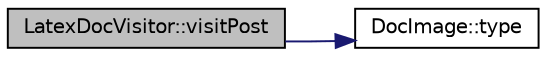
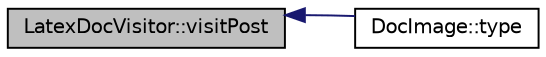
edge "LatexDocVisitor::visitPost" -> "DocImage::type": reversed
